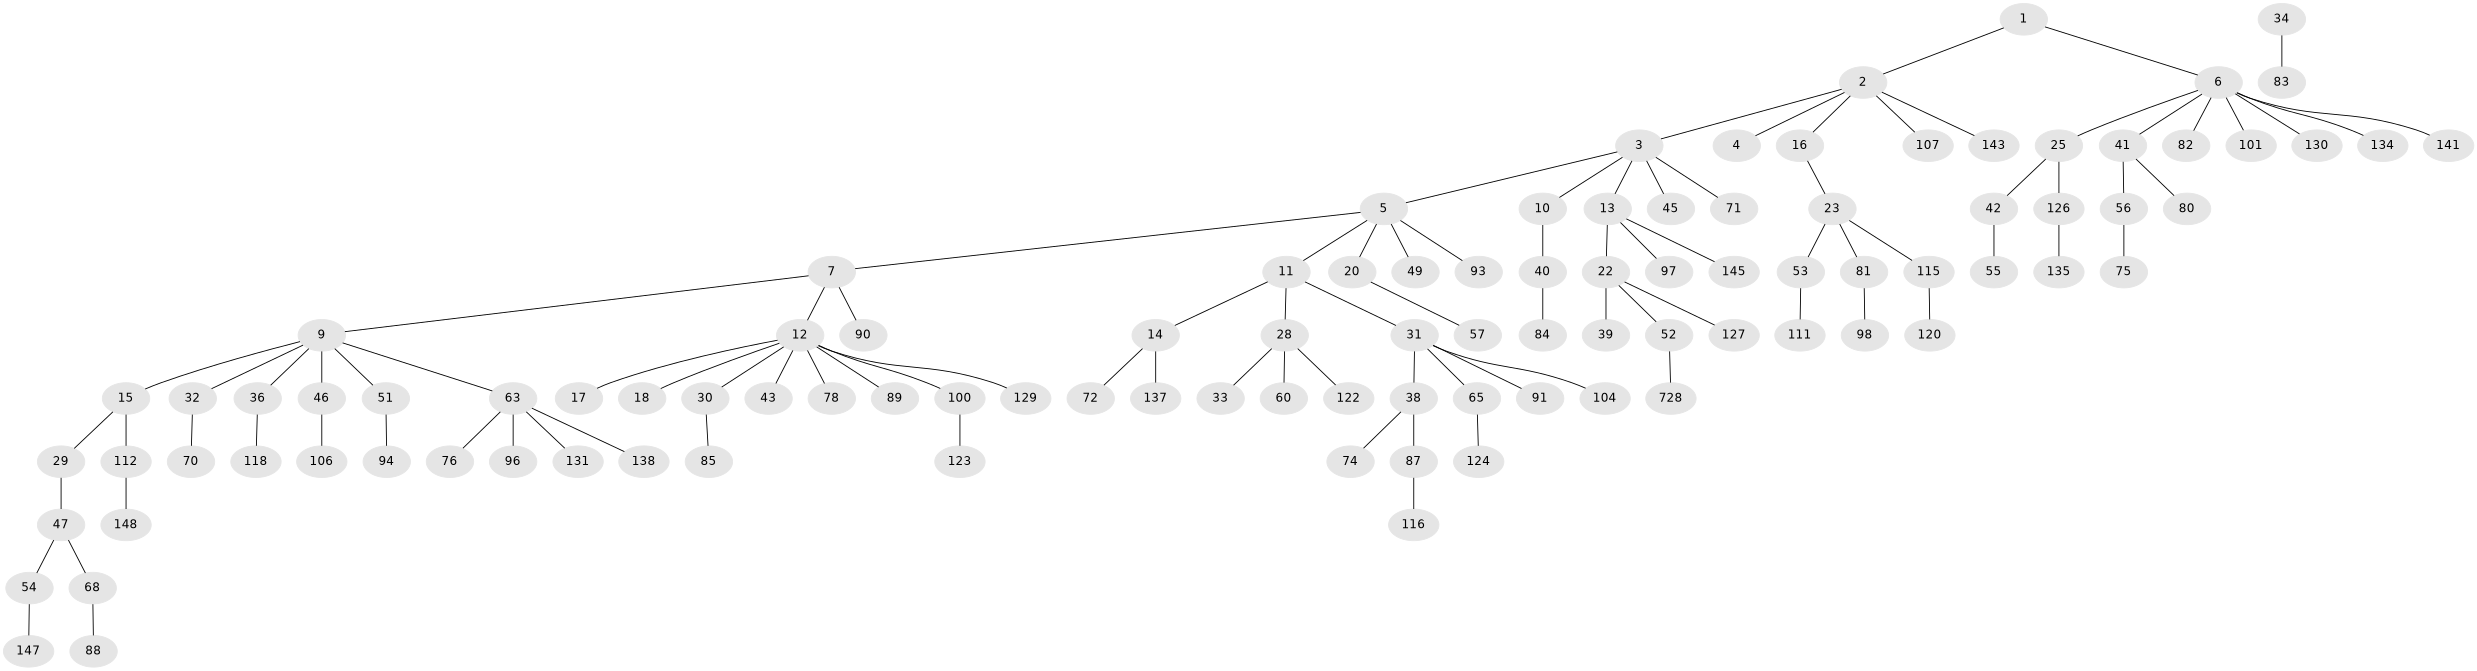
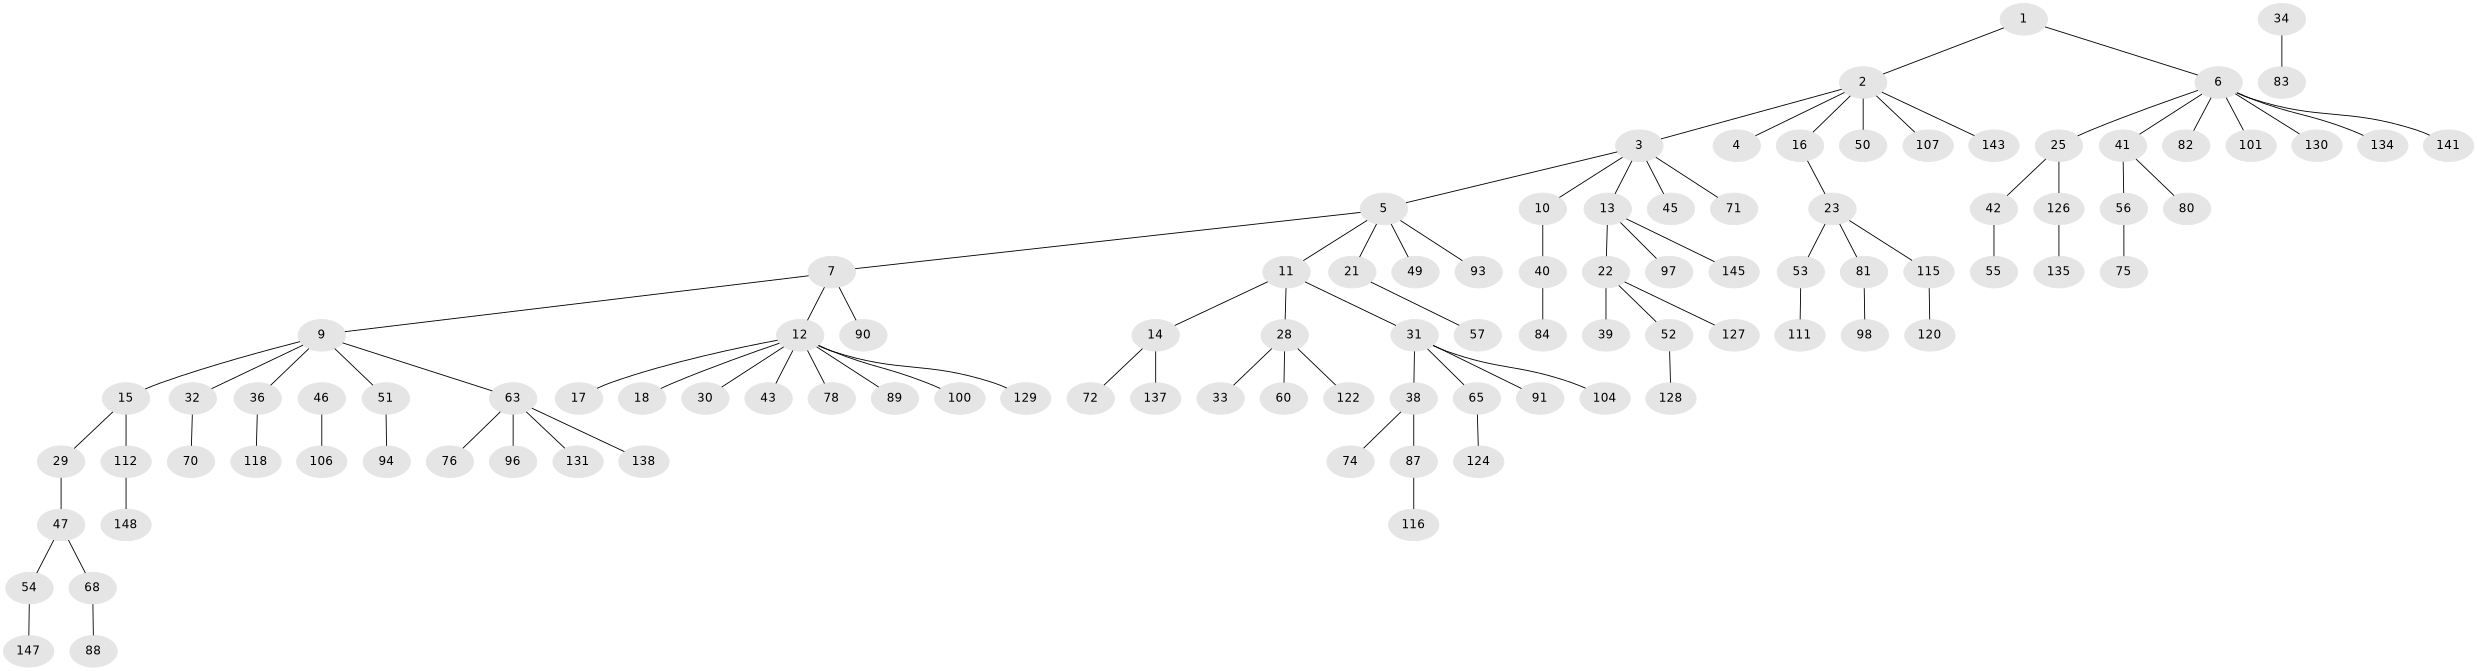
node "50": added
node "20": label "20" -> "21"
edge "9" -- "46": removed
node "728": label "728" -> "128"
node "85": removed
node "123": removed
